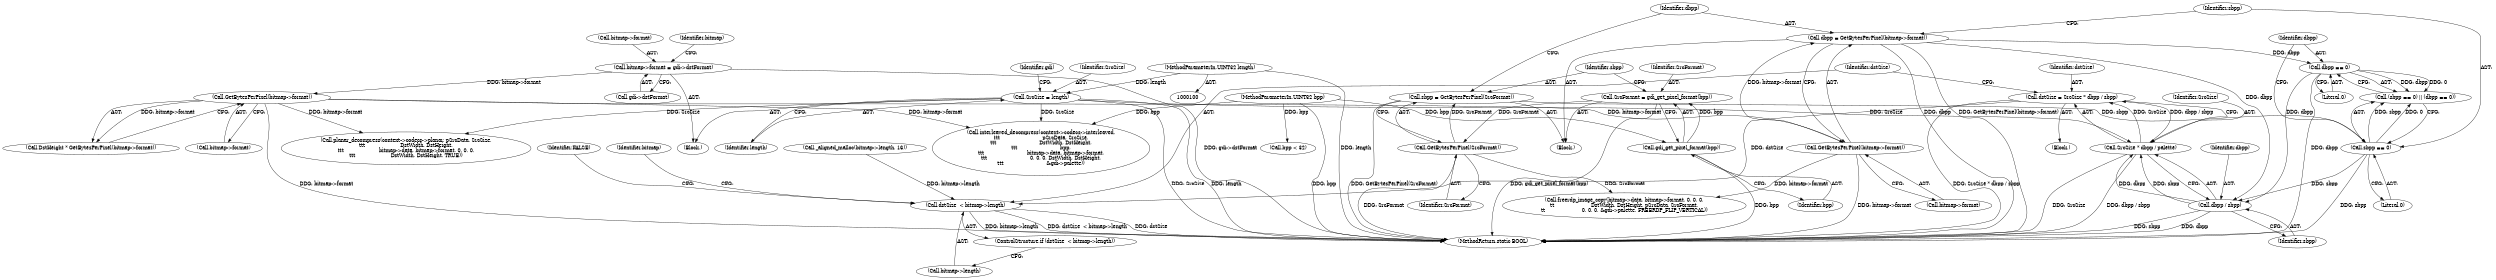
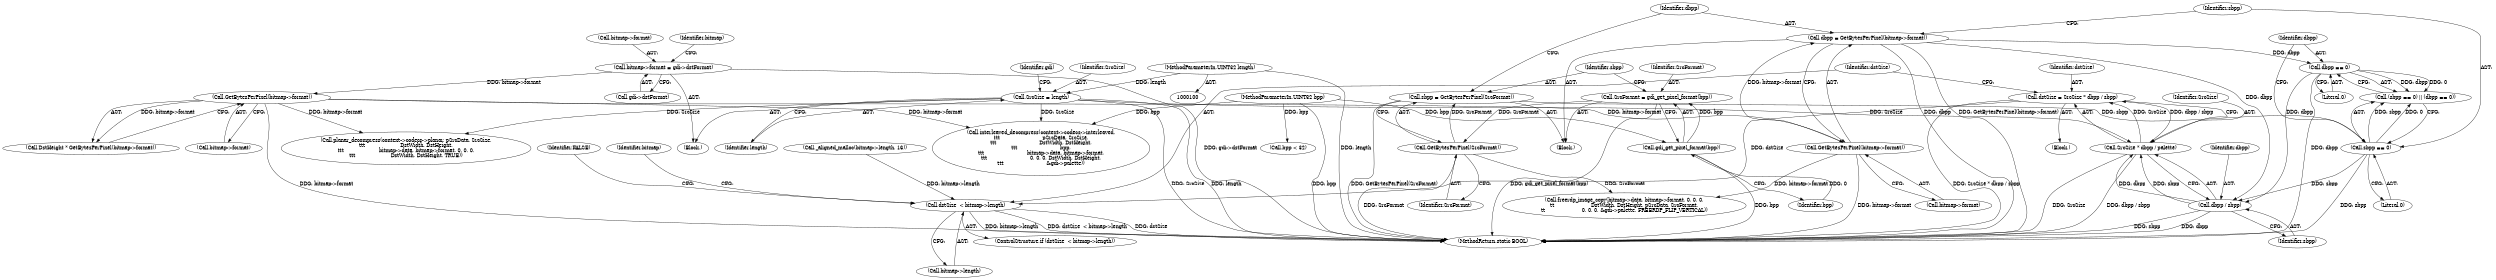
edge "(Identifier,bpp)" -> "(Call,gdi_get_pixel_format(bpp))": label "AST: " -> "DDG: 0"
edge "(ControlStructure,if (dstSize  < bitmap->length))" -> "(Call,bitmap->length)": now "(Call,dstSize  < bitmap->length)" -> "(Call,bitmap->length)"
